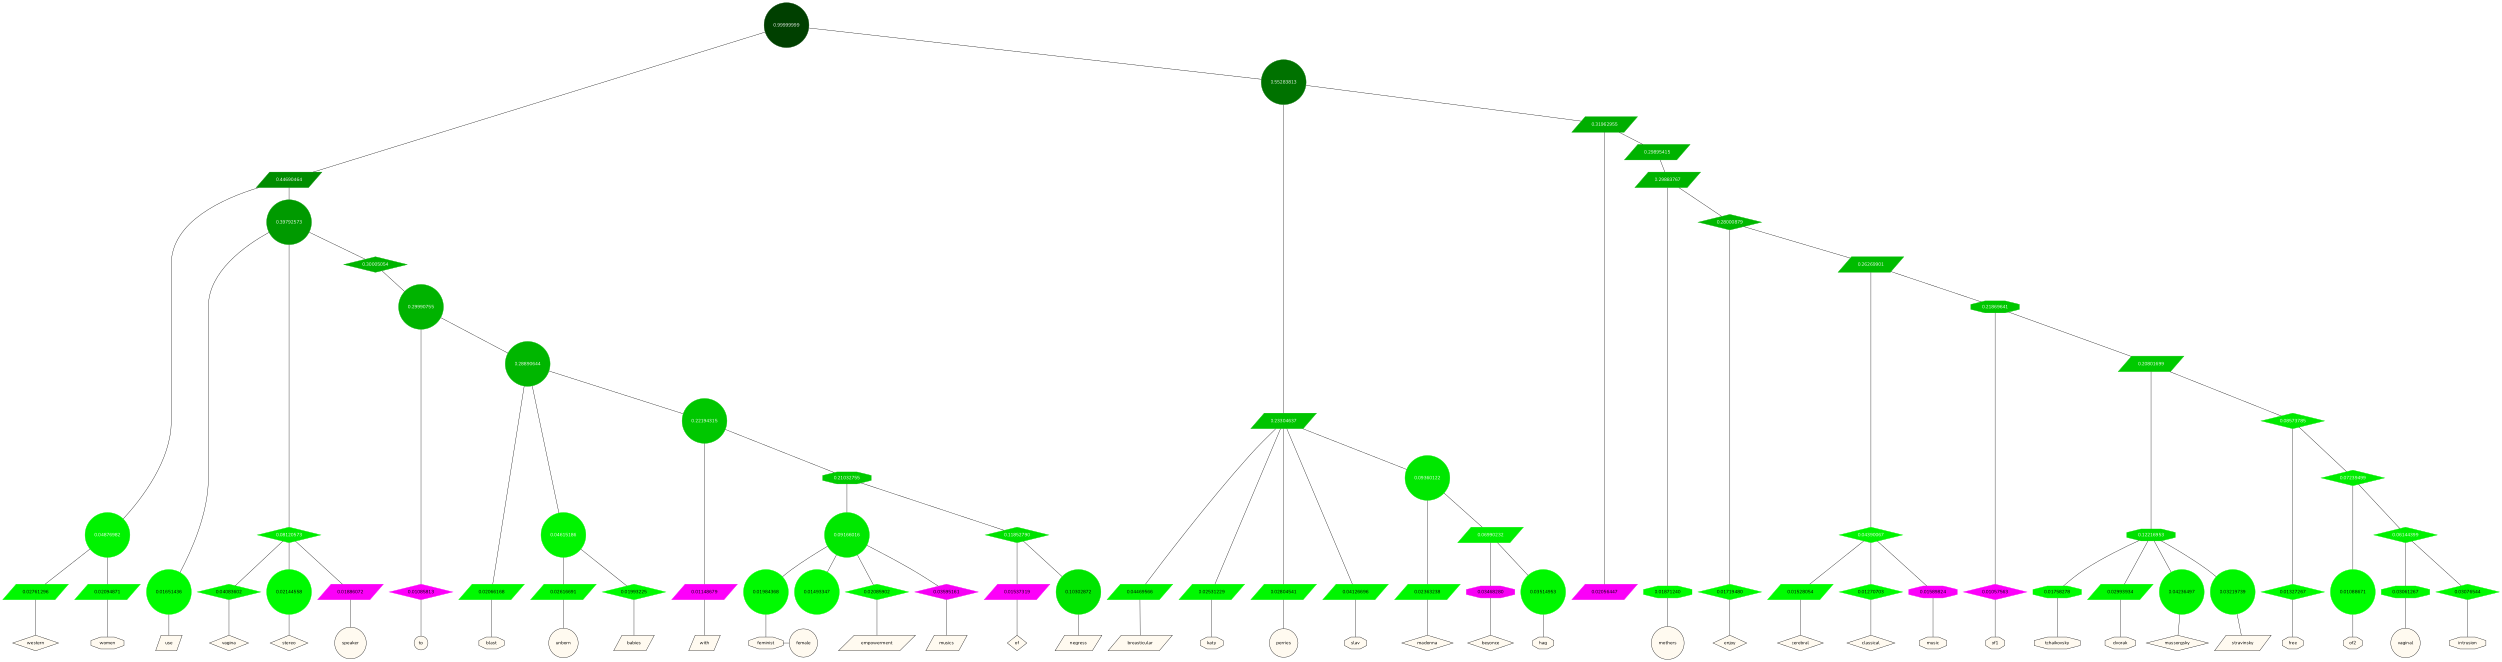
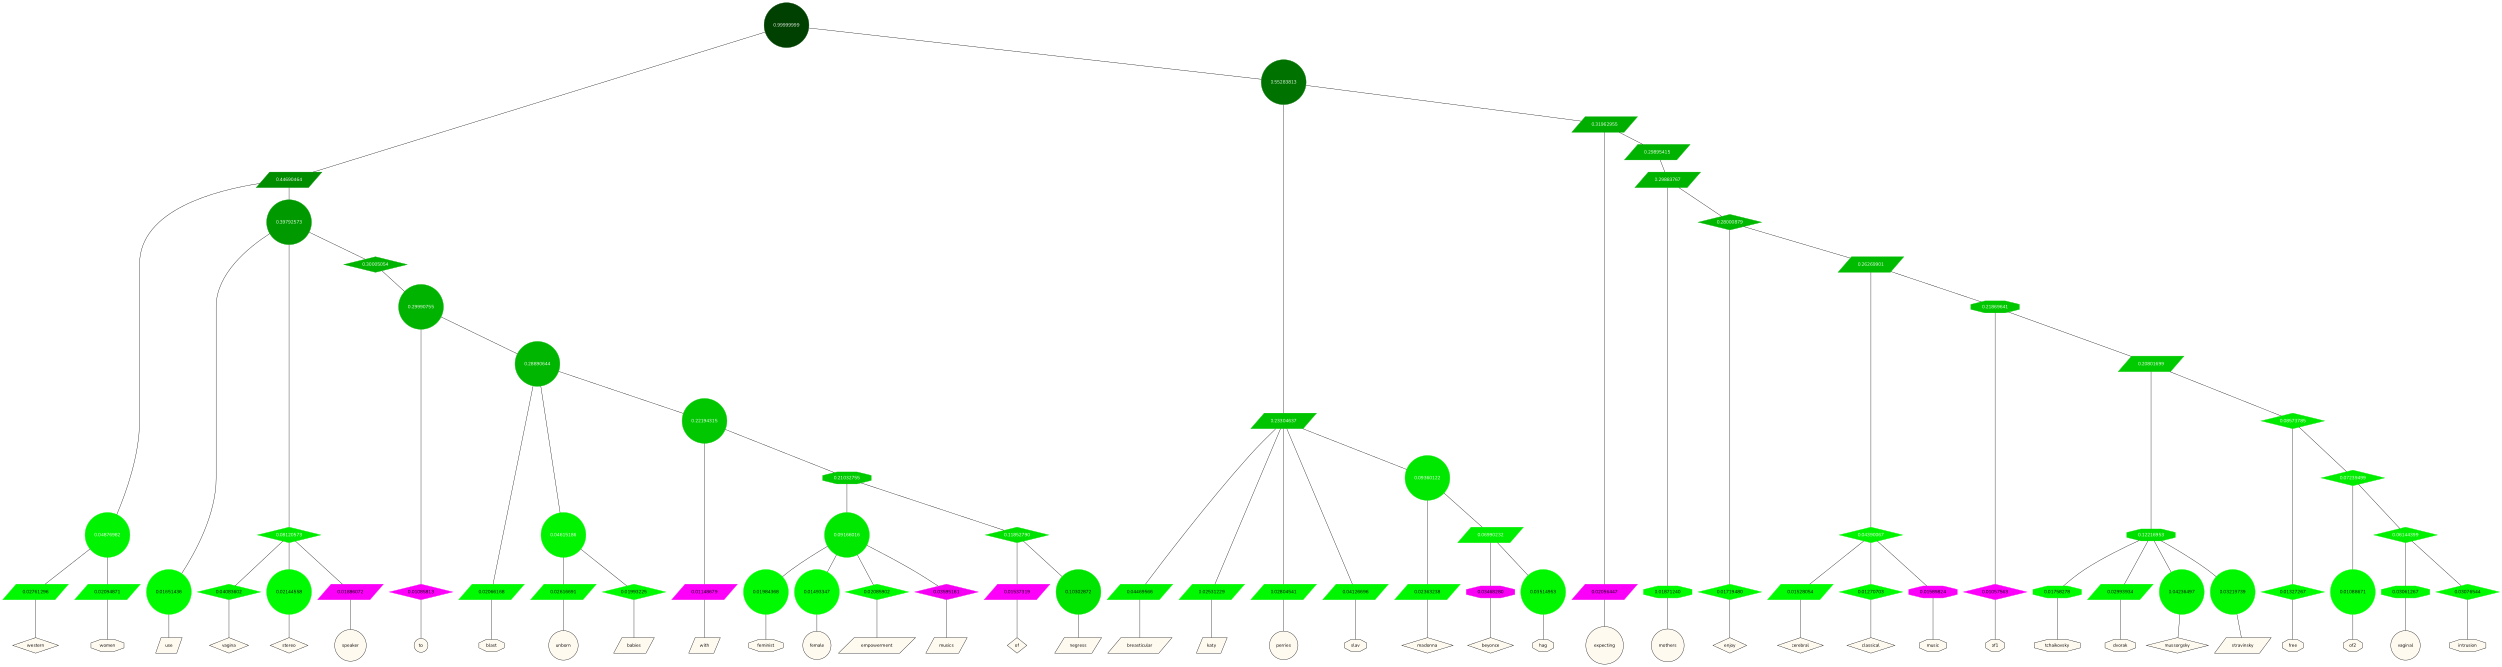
edge "feminist" -- "female": now "0.01493347" -- "female"
node "katy": shape octagon -> parallelogram
node "expecting": added
